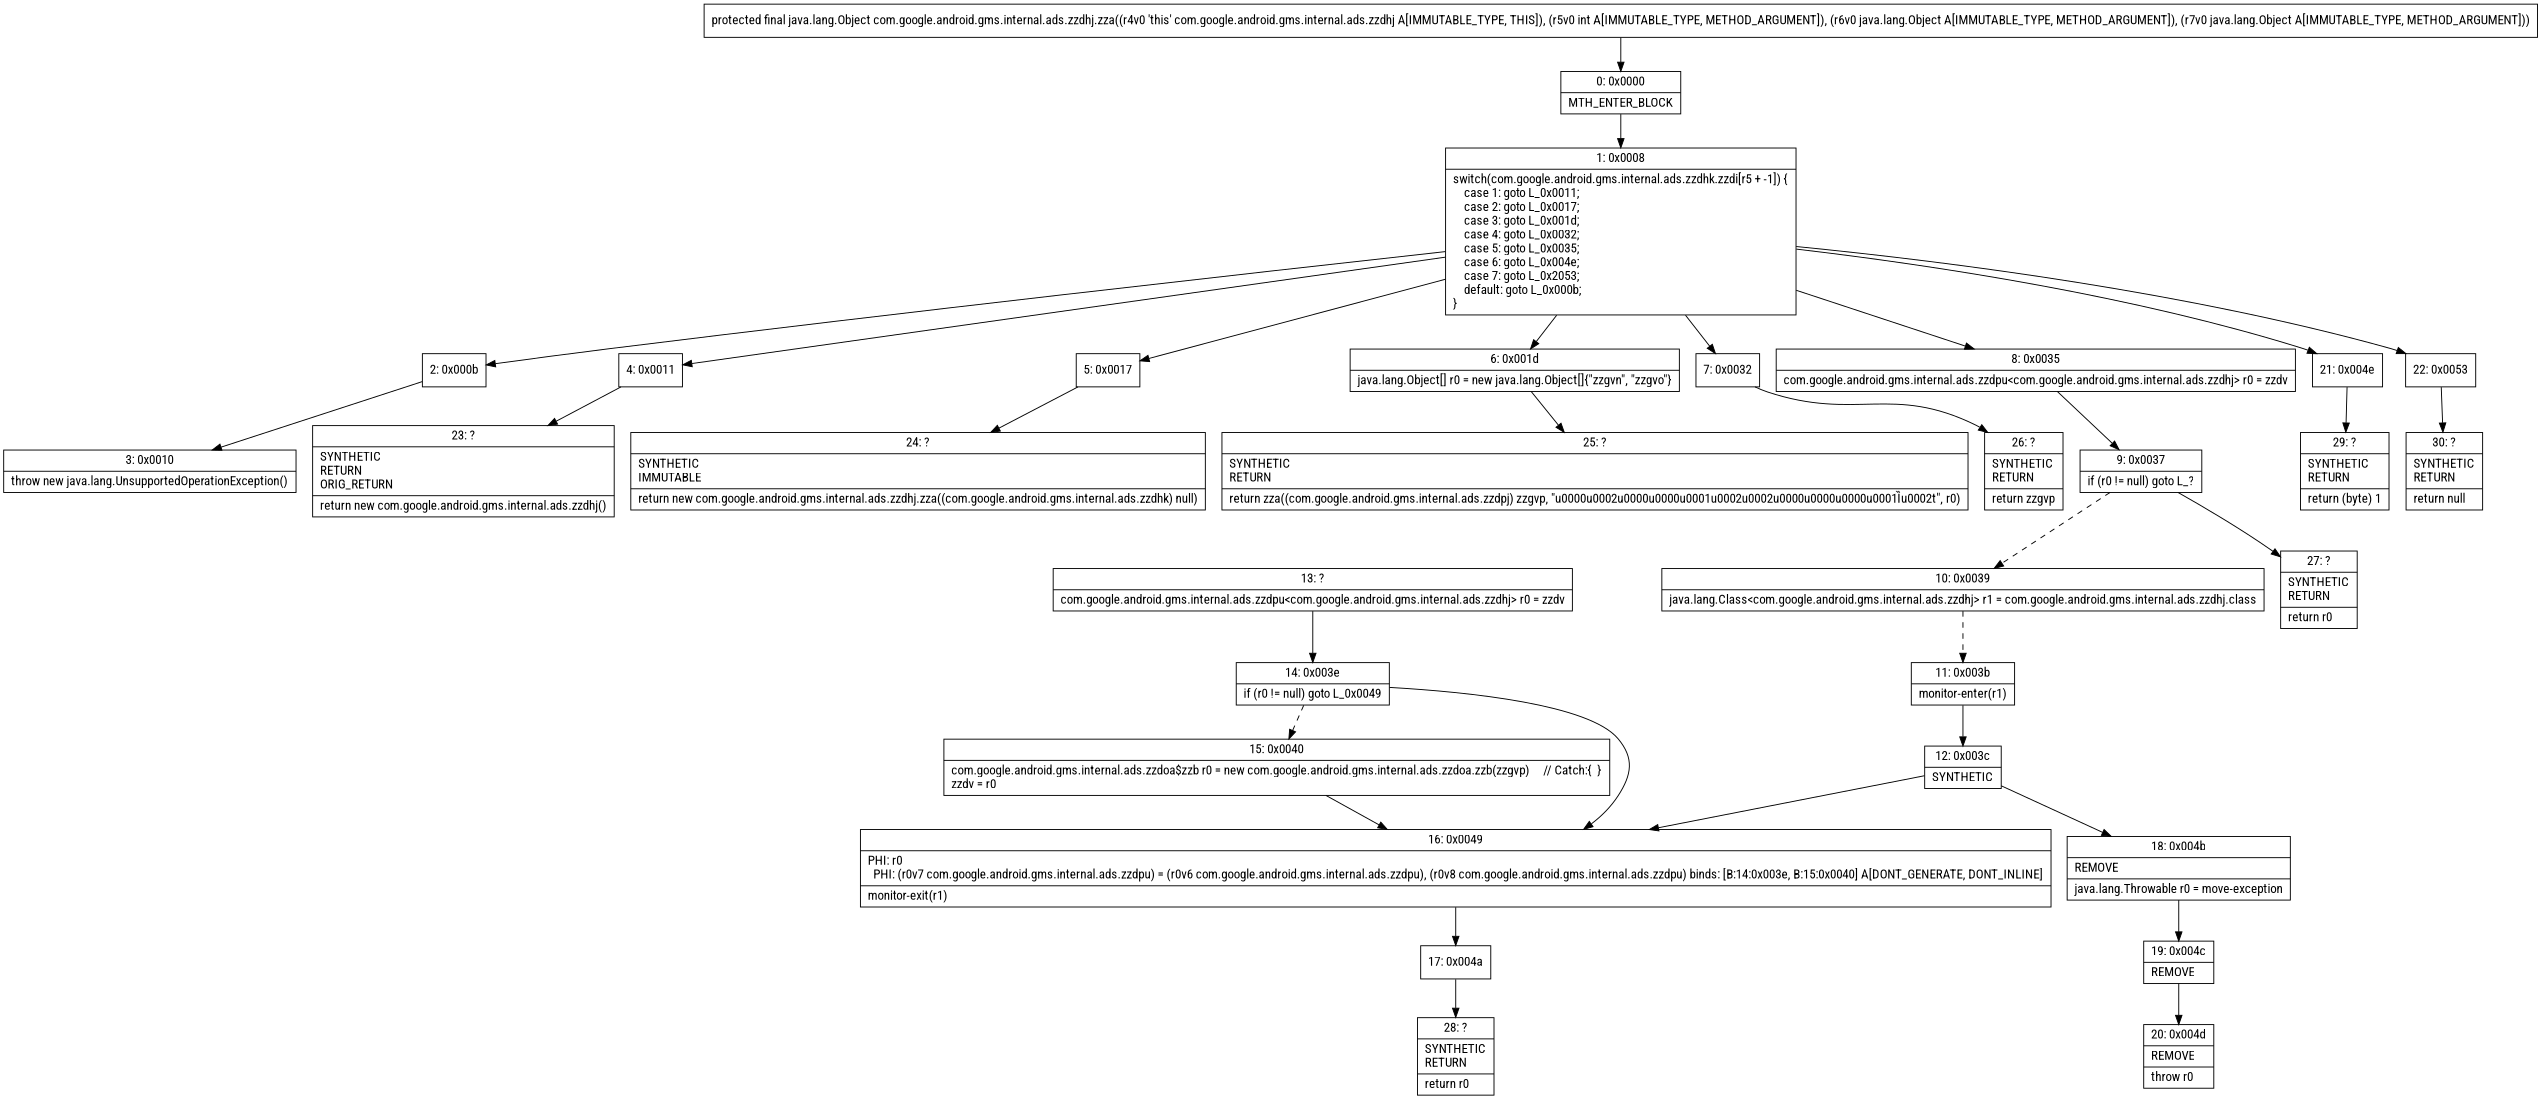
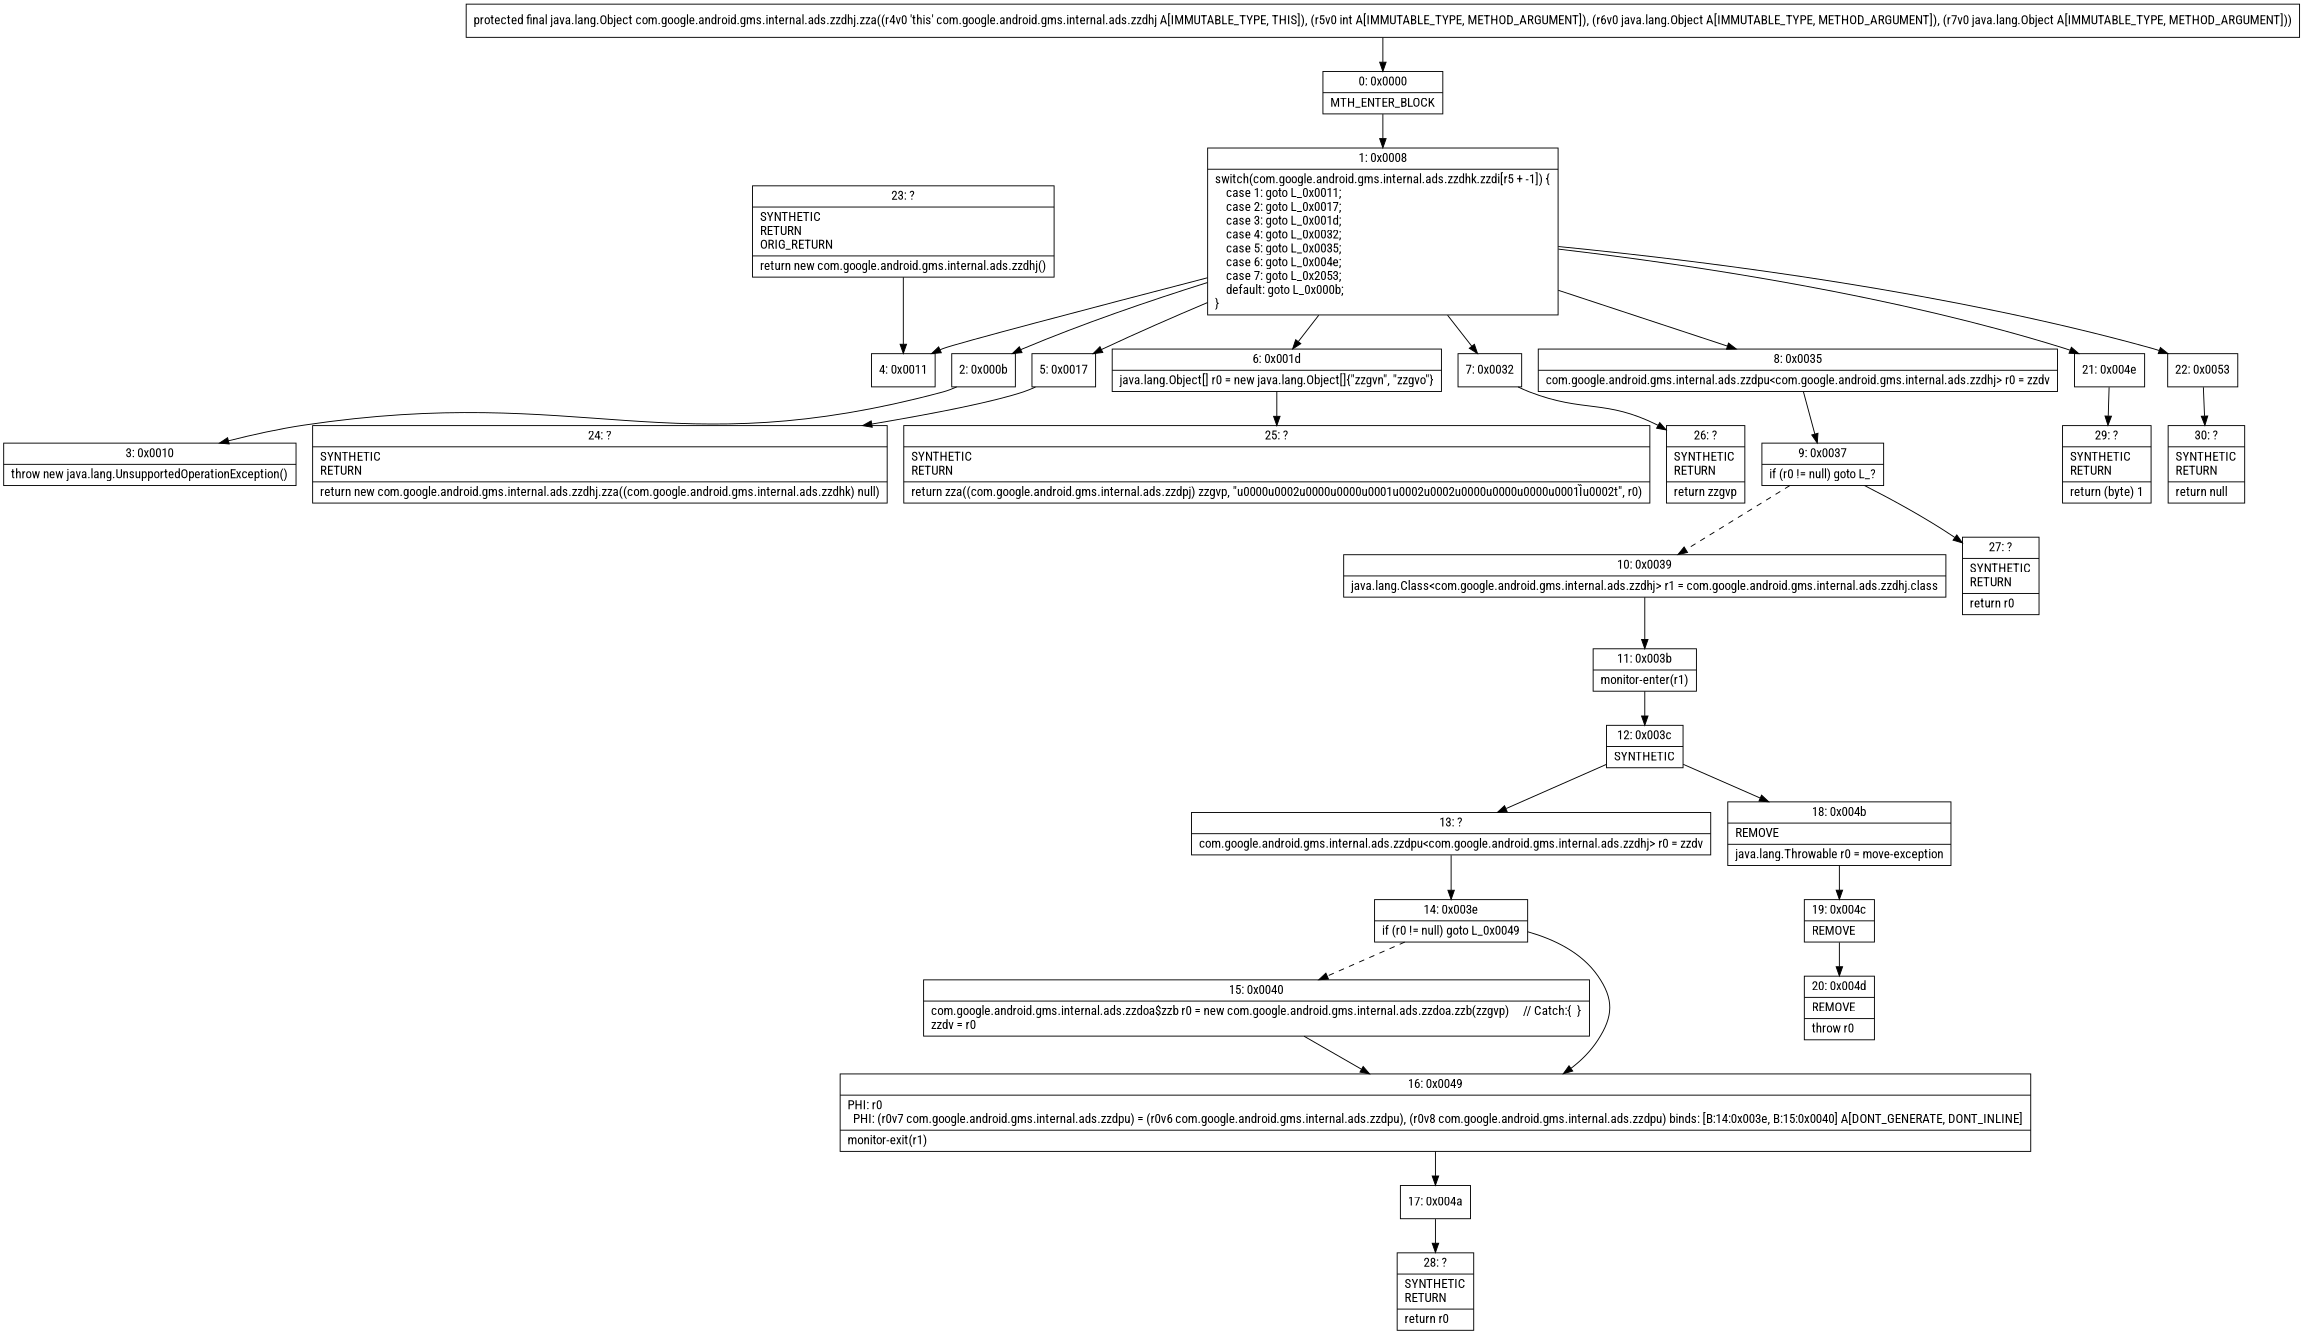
edge "4: 0x0011" -> "23: ?": reversed
node "24: ?": text "IMMUTABLE" -> "RETURN"
edge "10: 0x0039" -> "11: 0x003b": style dashed -> solid
edge "12: 0x003c" -> "16: 0x0049": now "12: 0x003c" -> "13: ?"
